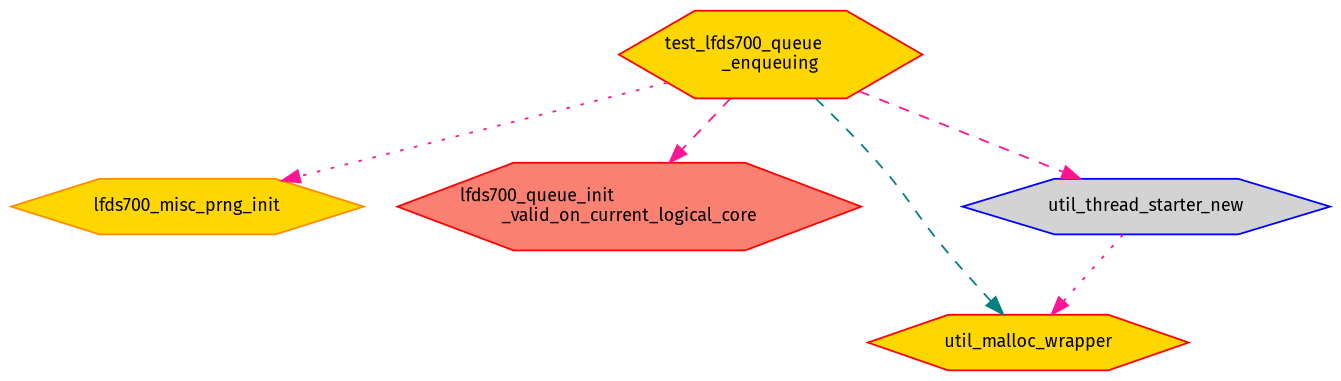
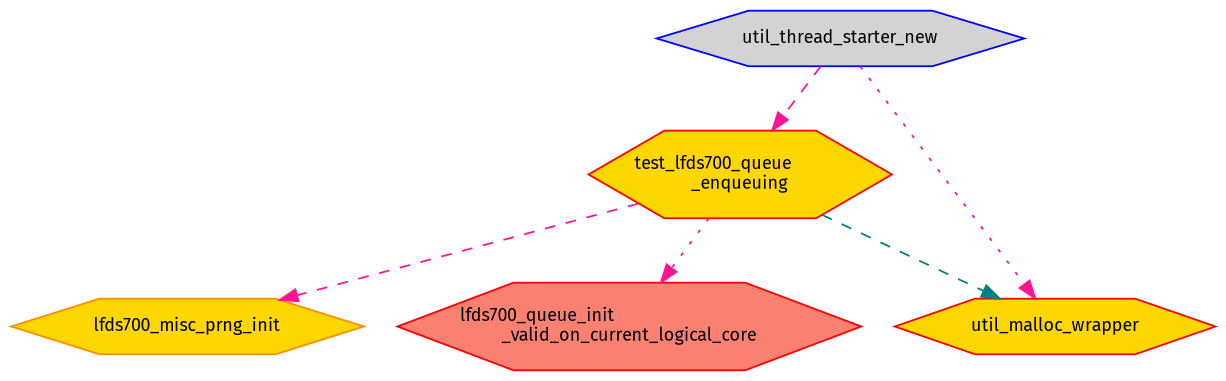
edge "test_lfds700_queue _enqueuing" -> "lfds700_queue_init _valid_on_current_logical_core": style dashed -> dotted
edge "test_lfds700_queue _enqueuing" -> "lfds700_misc_prng_init": style dotted -> dashed
edge "test_lfds700_queue _enqueuing" -> "util_thread_starter_new": reversed
